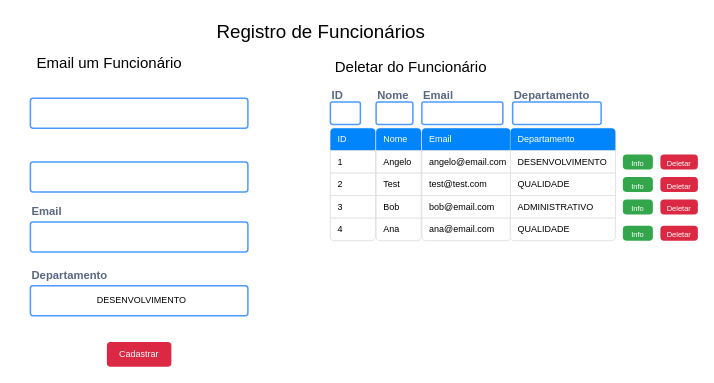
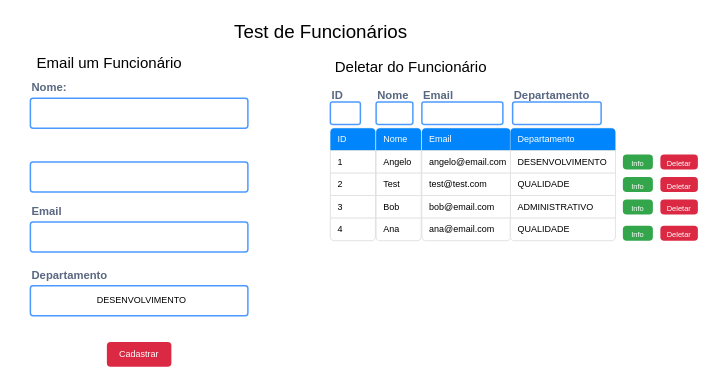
node "Registro de Funcionários": label "Registro de Funcionários" -> "Test de Funcionários"
node "Nome:": added
